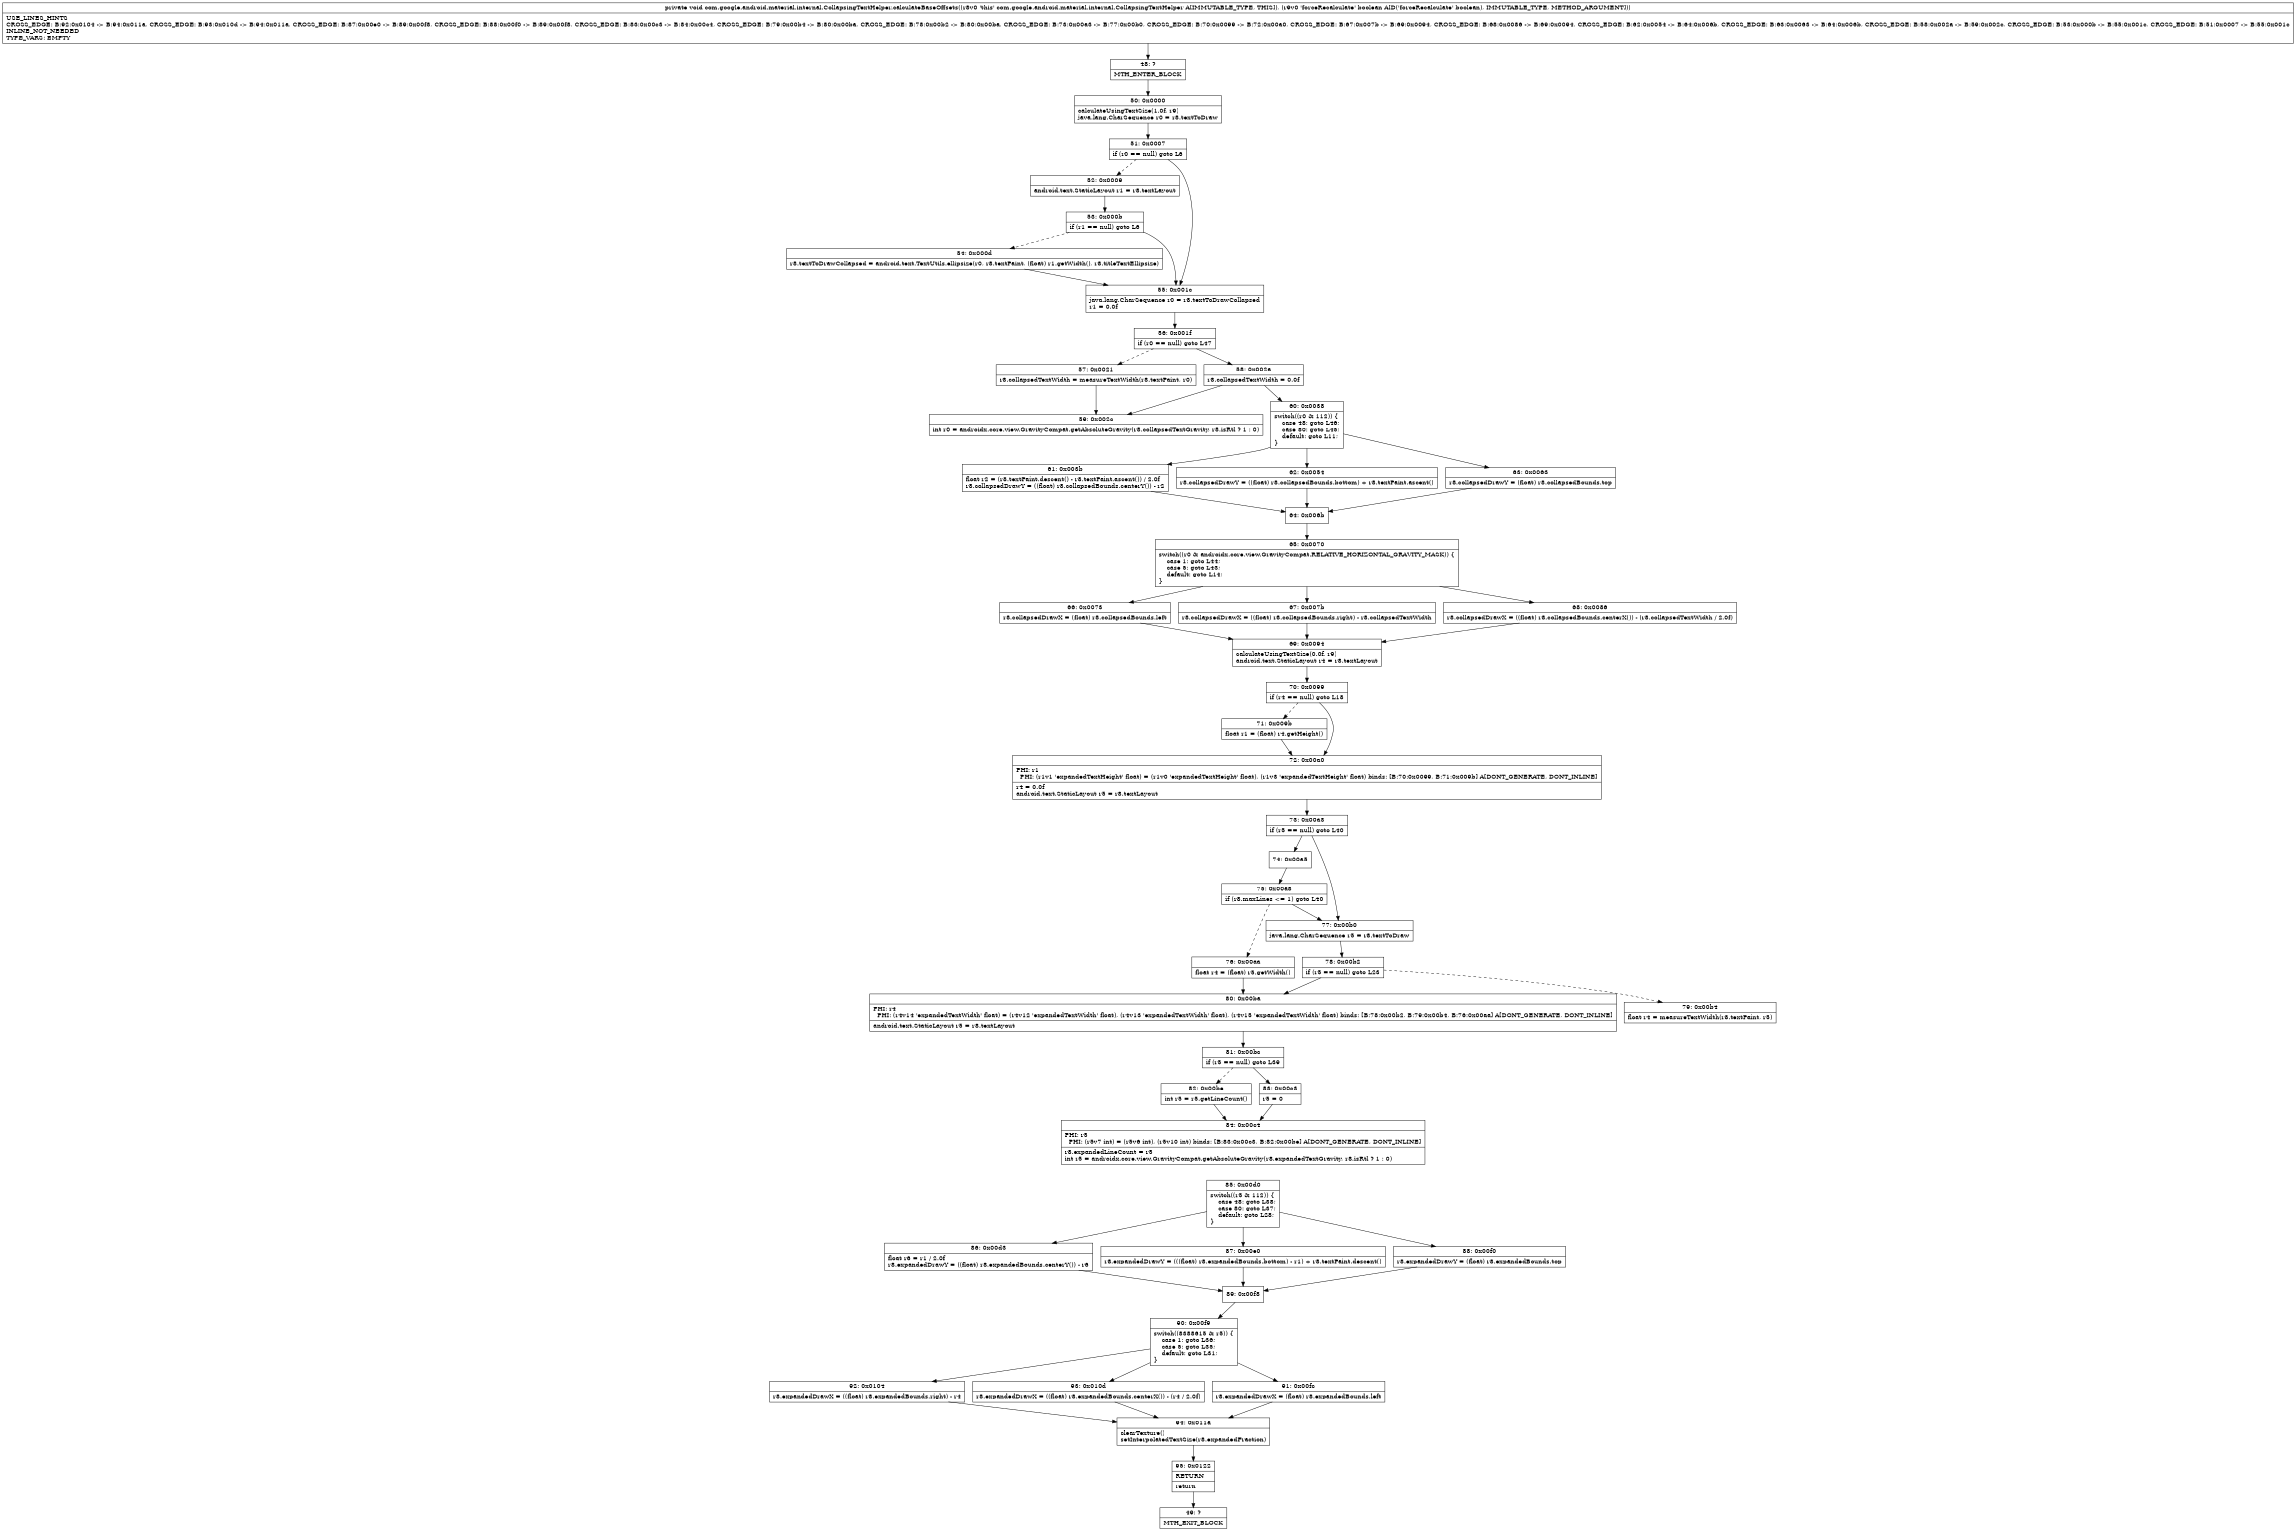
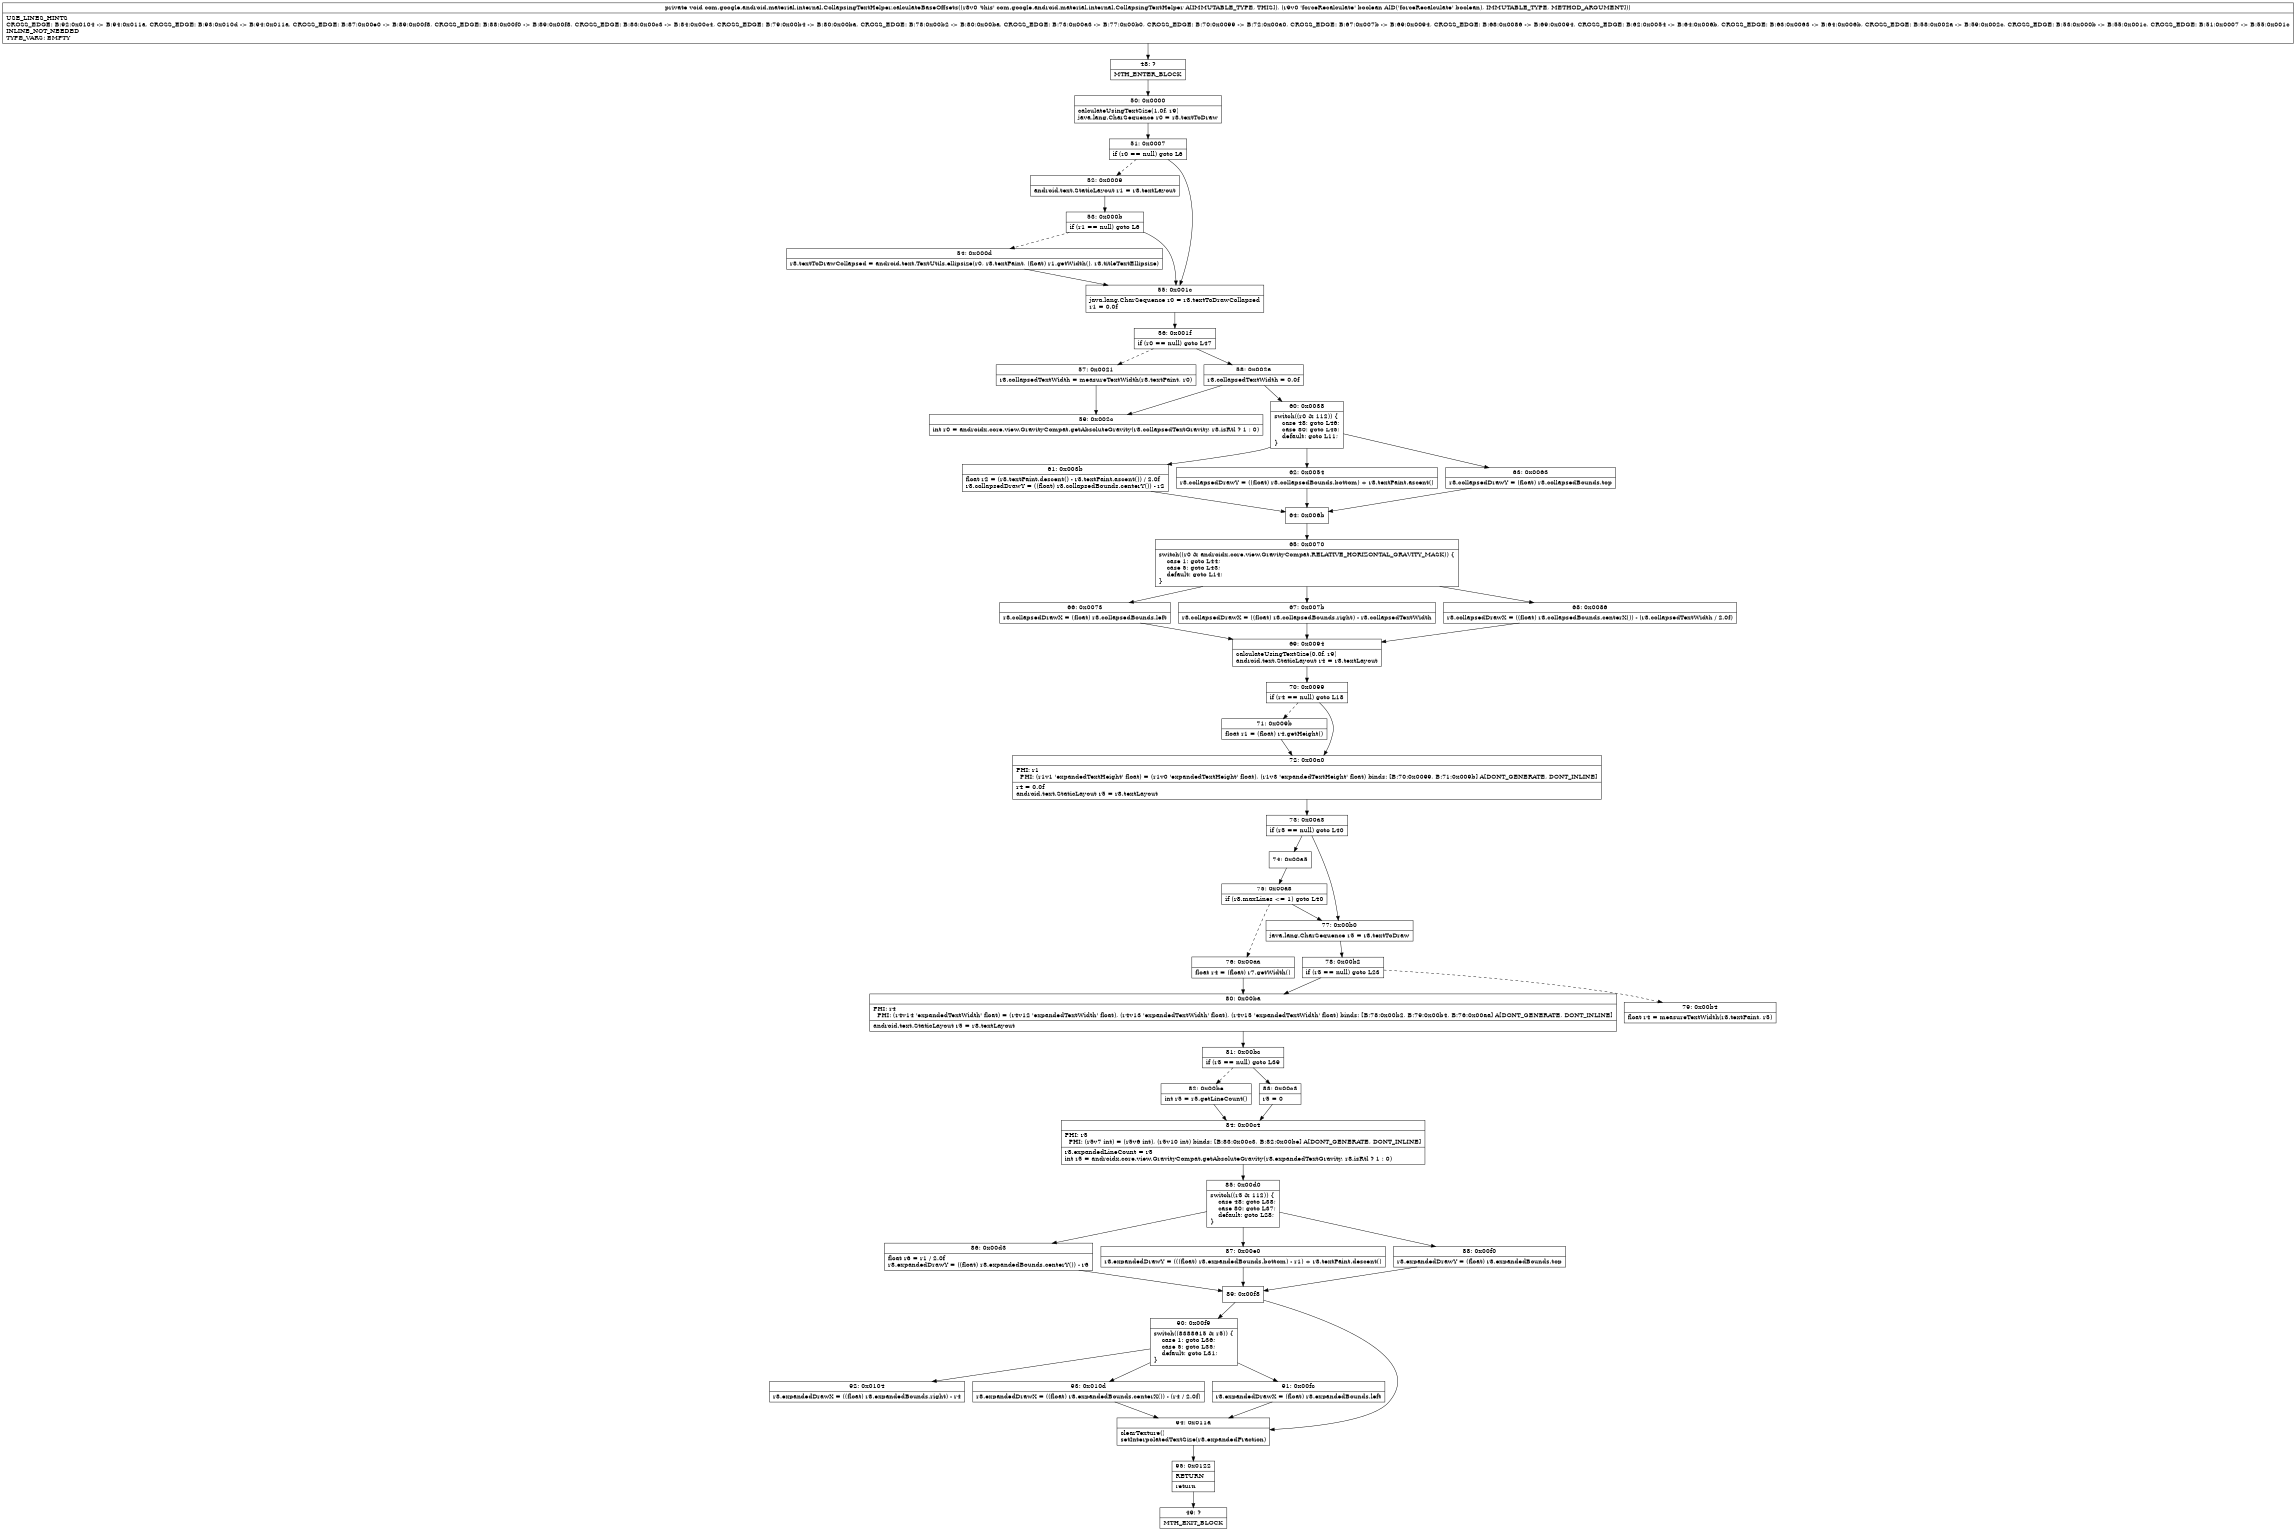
node "76: 0x00aa": text "float r4 = (float) r5.getWidth()" -> "float r4 = (float) r7.getWidth()"
edge "84: 0x00c4" -> "85: 0x00d0": added
edge "92: 0x0104" -> "94: 0x011a": now "89: 0x00f8" -> "94: 0x011a"
